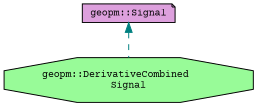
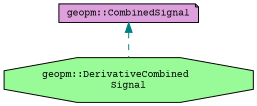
node "geopm::Signal": label "geopm::Signal" -> "geopm::CombinedSignal"
